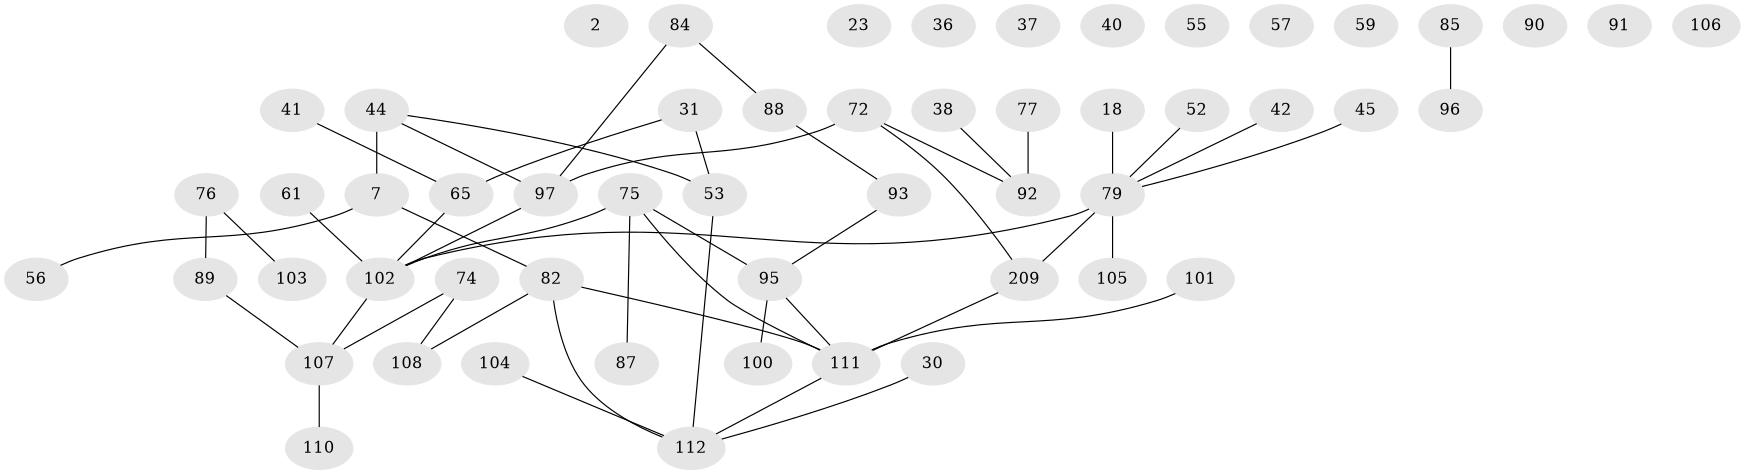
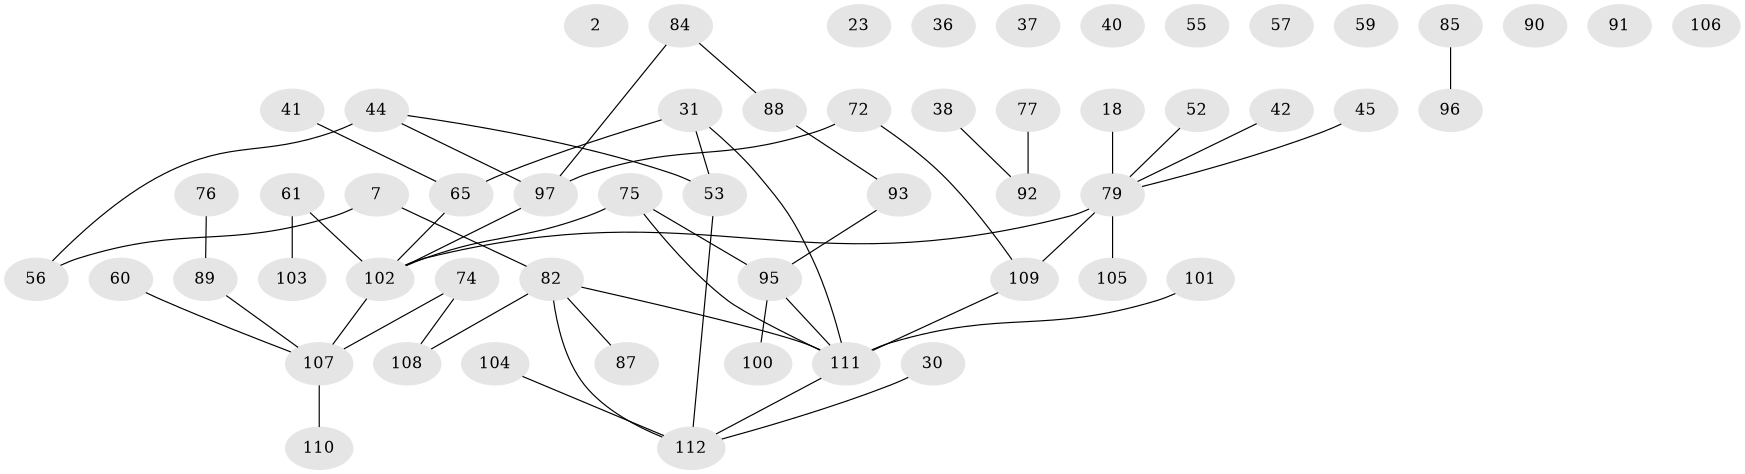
edge "44" -- "7": now "44" -- "56"
edge "72" -- "92": removed
edge "31" -- "111": added
edge "76" -- "103": now "61" -- "103"
node "60": added
edge "75" -- "87": now "82" -- "87"
node "209": label "209" -> "109"
